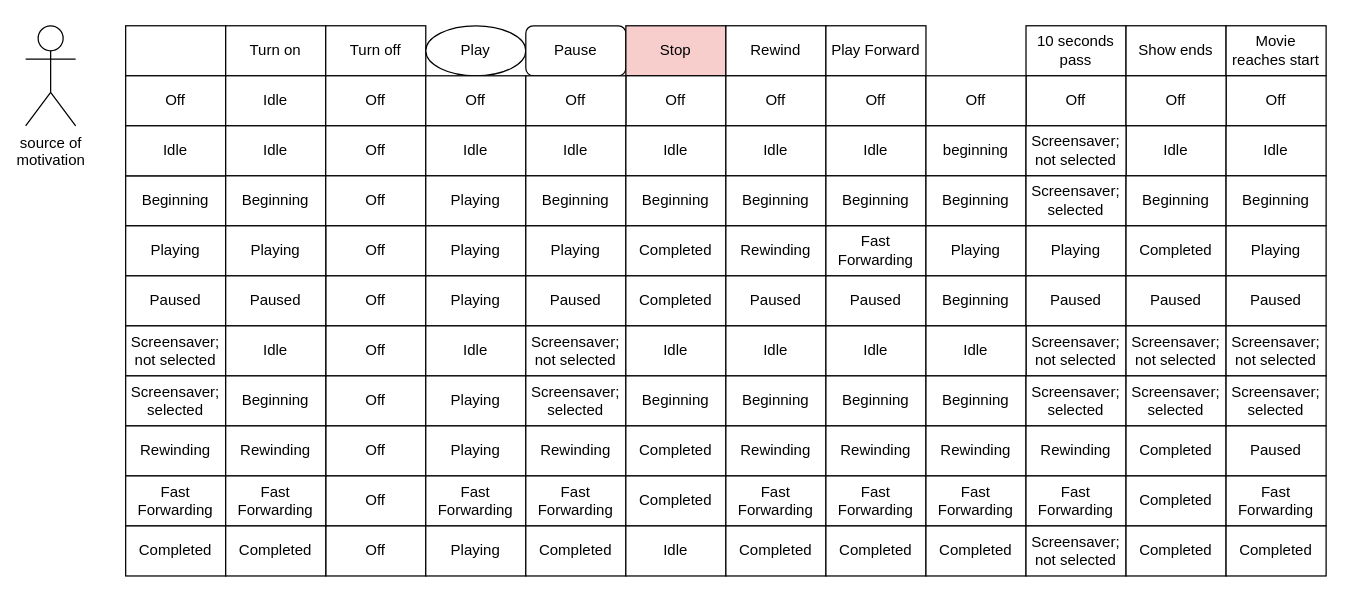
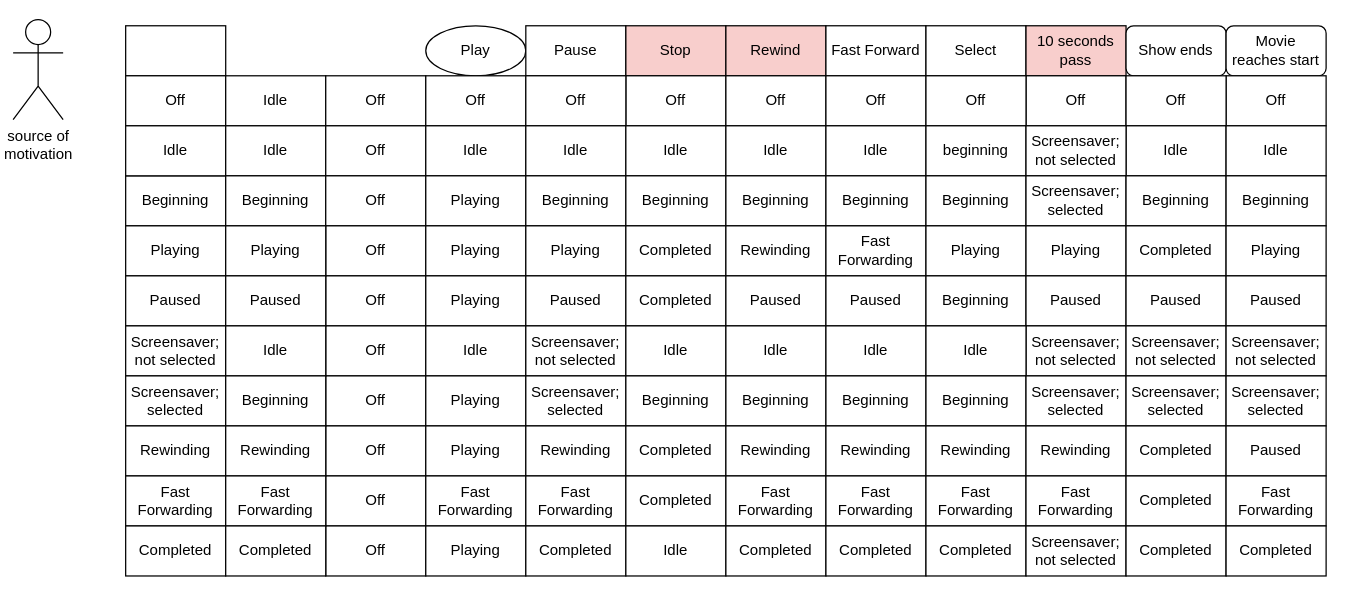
node "Turn on": removed
node "Turn off": removed
node "Pause": shape rounded rectangle -> rectangle
node "Rewind": fillcolor #ffffff -> #f8cecc
node "Play Forward": label "Play Forward" -> "Fast Forward"
node "Select": added
node "10 seconds pass": fillcolor #ffffff -> #f8cecc
node "Show ends": shape rectangle -> rounded rectangle
node "Movie reaches start": shape rectangle -> rounded rectangle
node "source of motivation": moved (51, 76) -> (38, 69)
